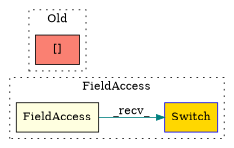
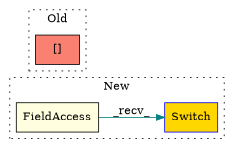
cluster "FieldAccess": label "FieldAccess" -> "New"
